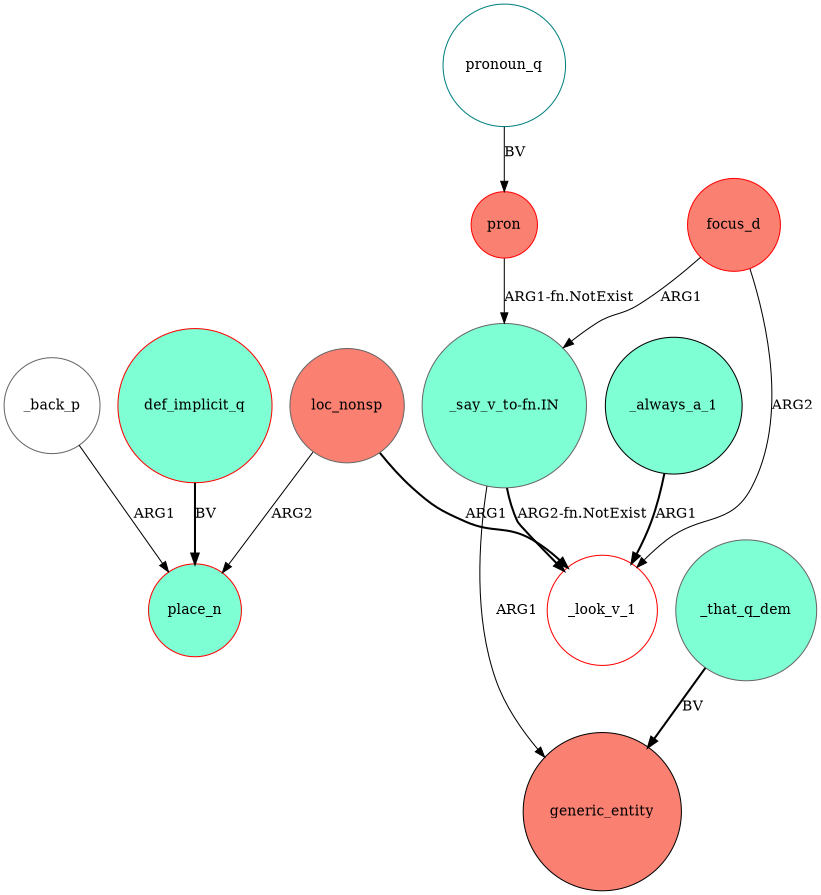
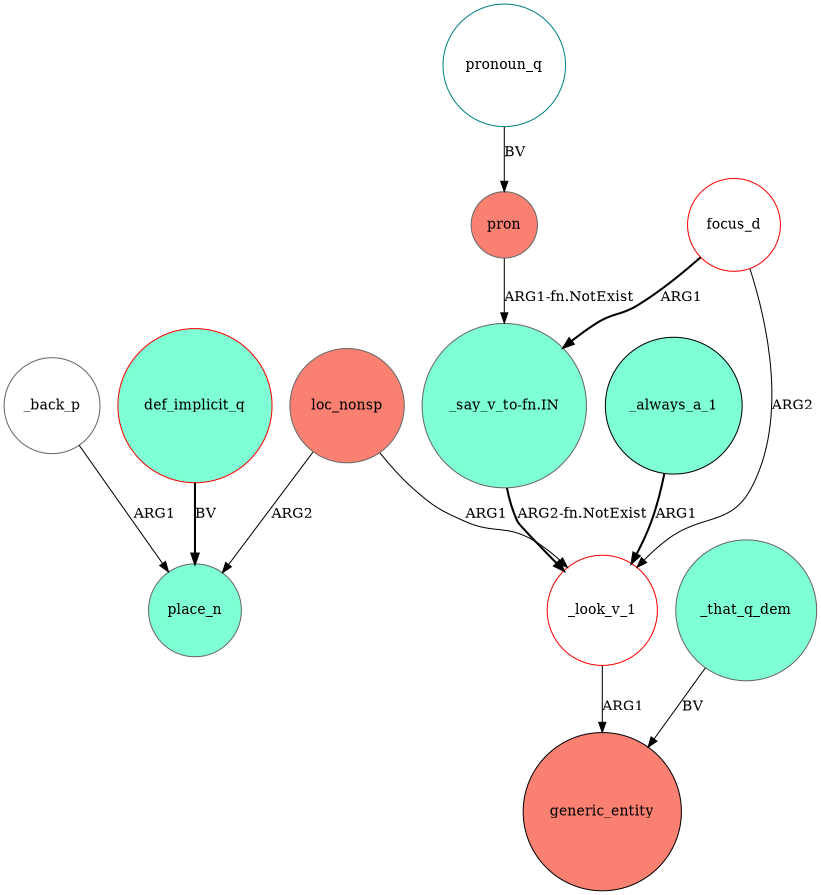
node "pron": color red -> gray40
node "focus_d": fillcolor salmon -> white
edge "focus_d" -> "_say_v_to-fn.IN": style solid -> bold
edge "loc_nonsp" -> "_look_v_1": style bold -> solid
node "place_n": color red -> gray40
edge "_say_v_to-fn.IN" -> "generic_entity": now "_look_v_1" -> "generic_entity"
edge "_that_q_dem" -> "generic_entity": style bold -> solid
